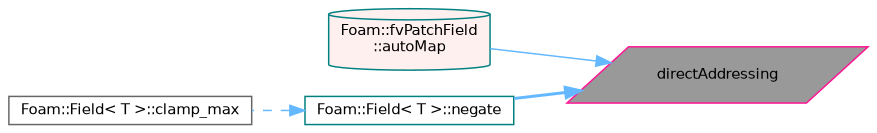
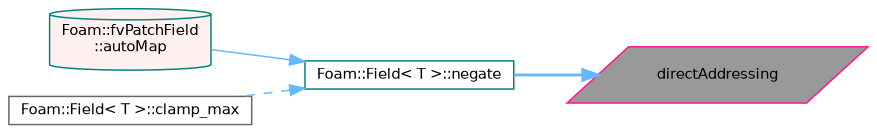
edge "Foam::fvPatchField ::autoMap" -> "directAddressing": now "Foam::fvPatchField ::autoMap" -> "Foam::Field< T >::negate"
